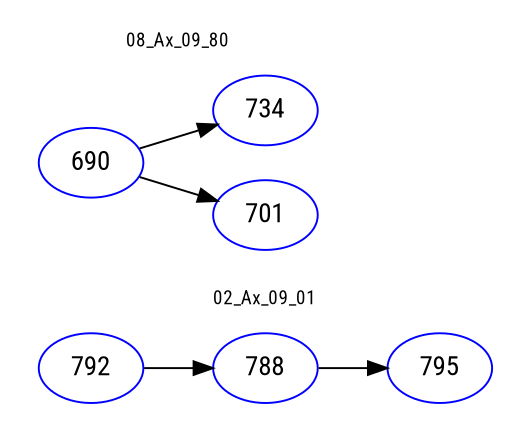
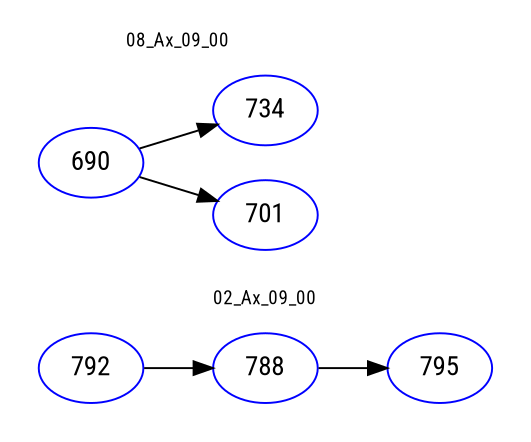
cluster "08_Ax_09_80": label "08_Ax_09_80" -> "08_Ax_09_00"
cluster "02_Ax_09_01": label "02_Ax_09_01" -> "02_Ax_09_00"
